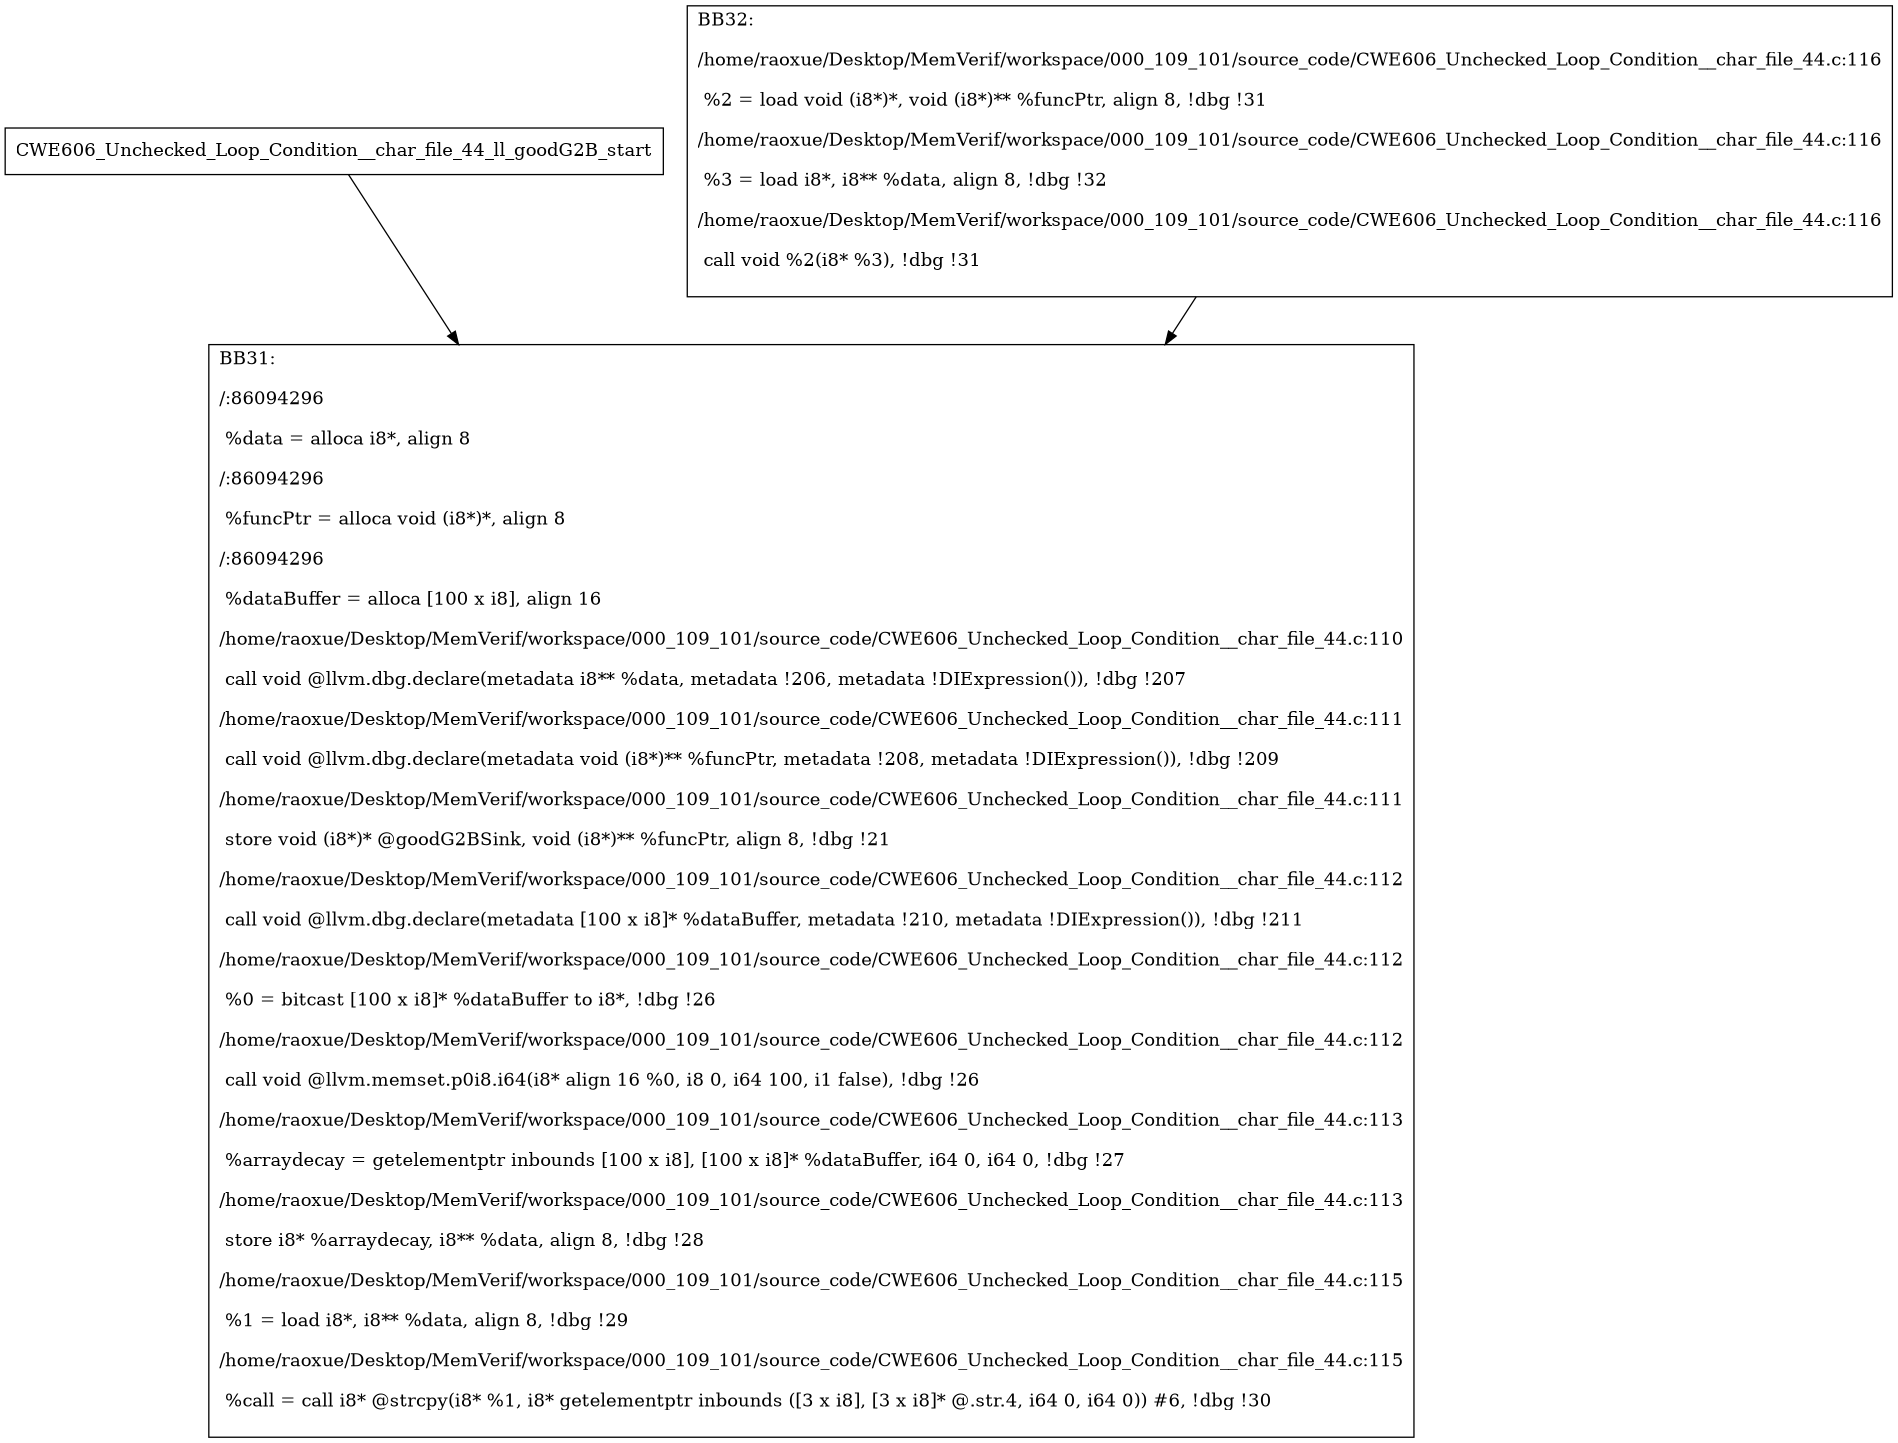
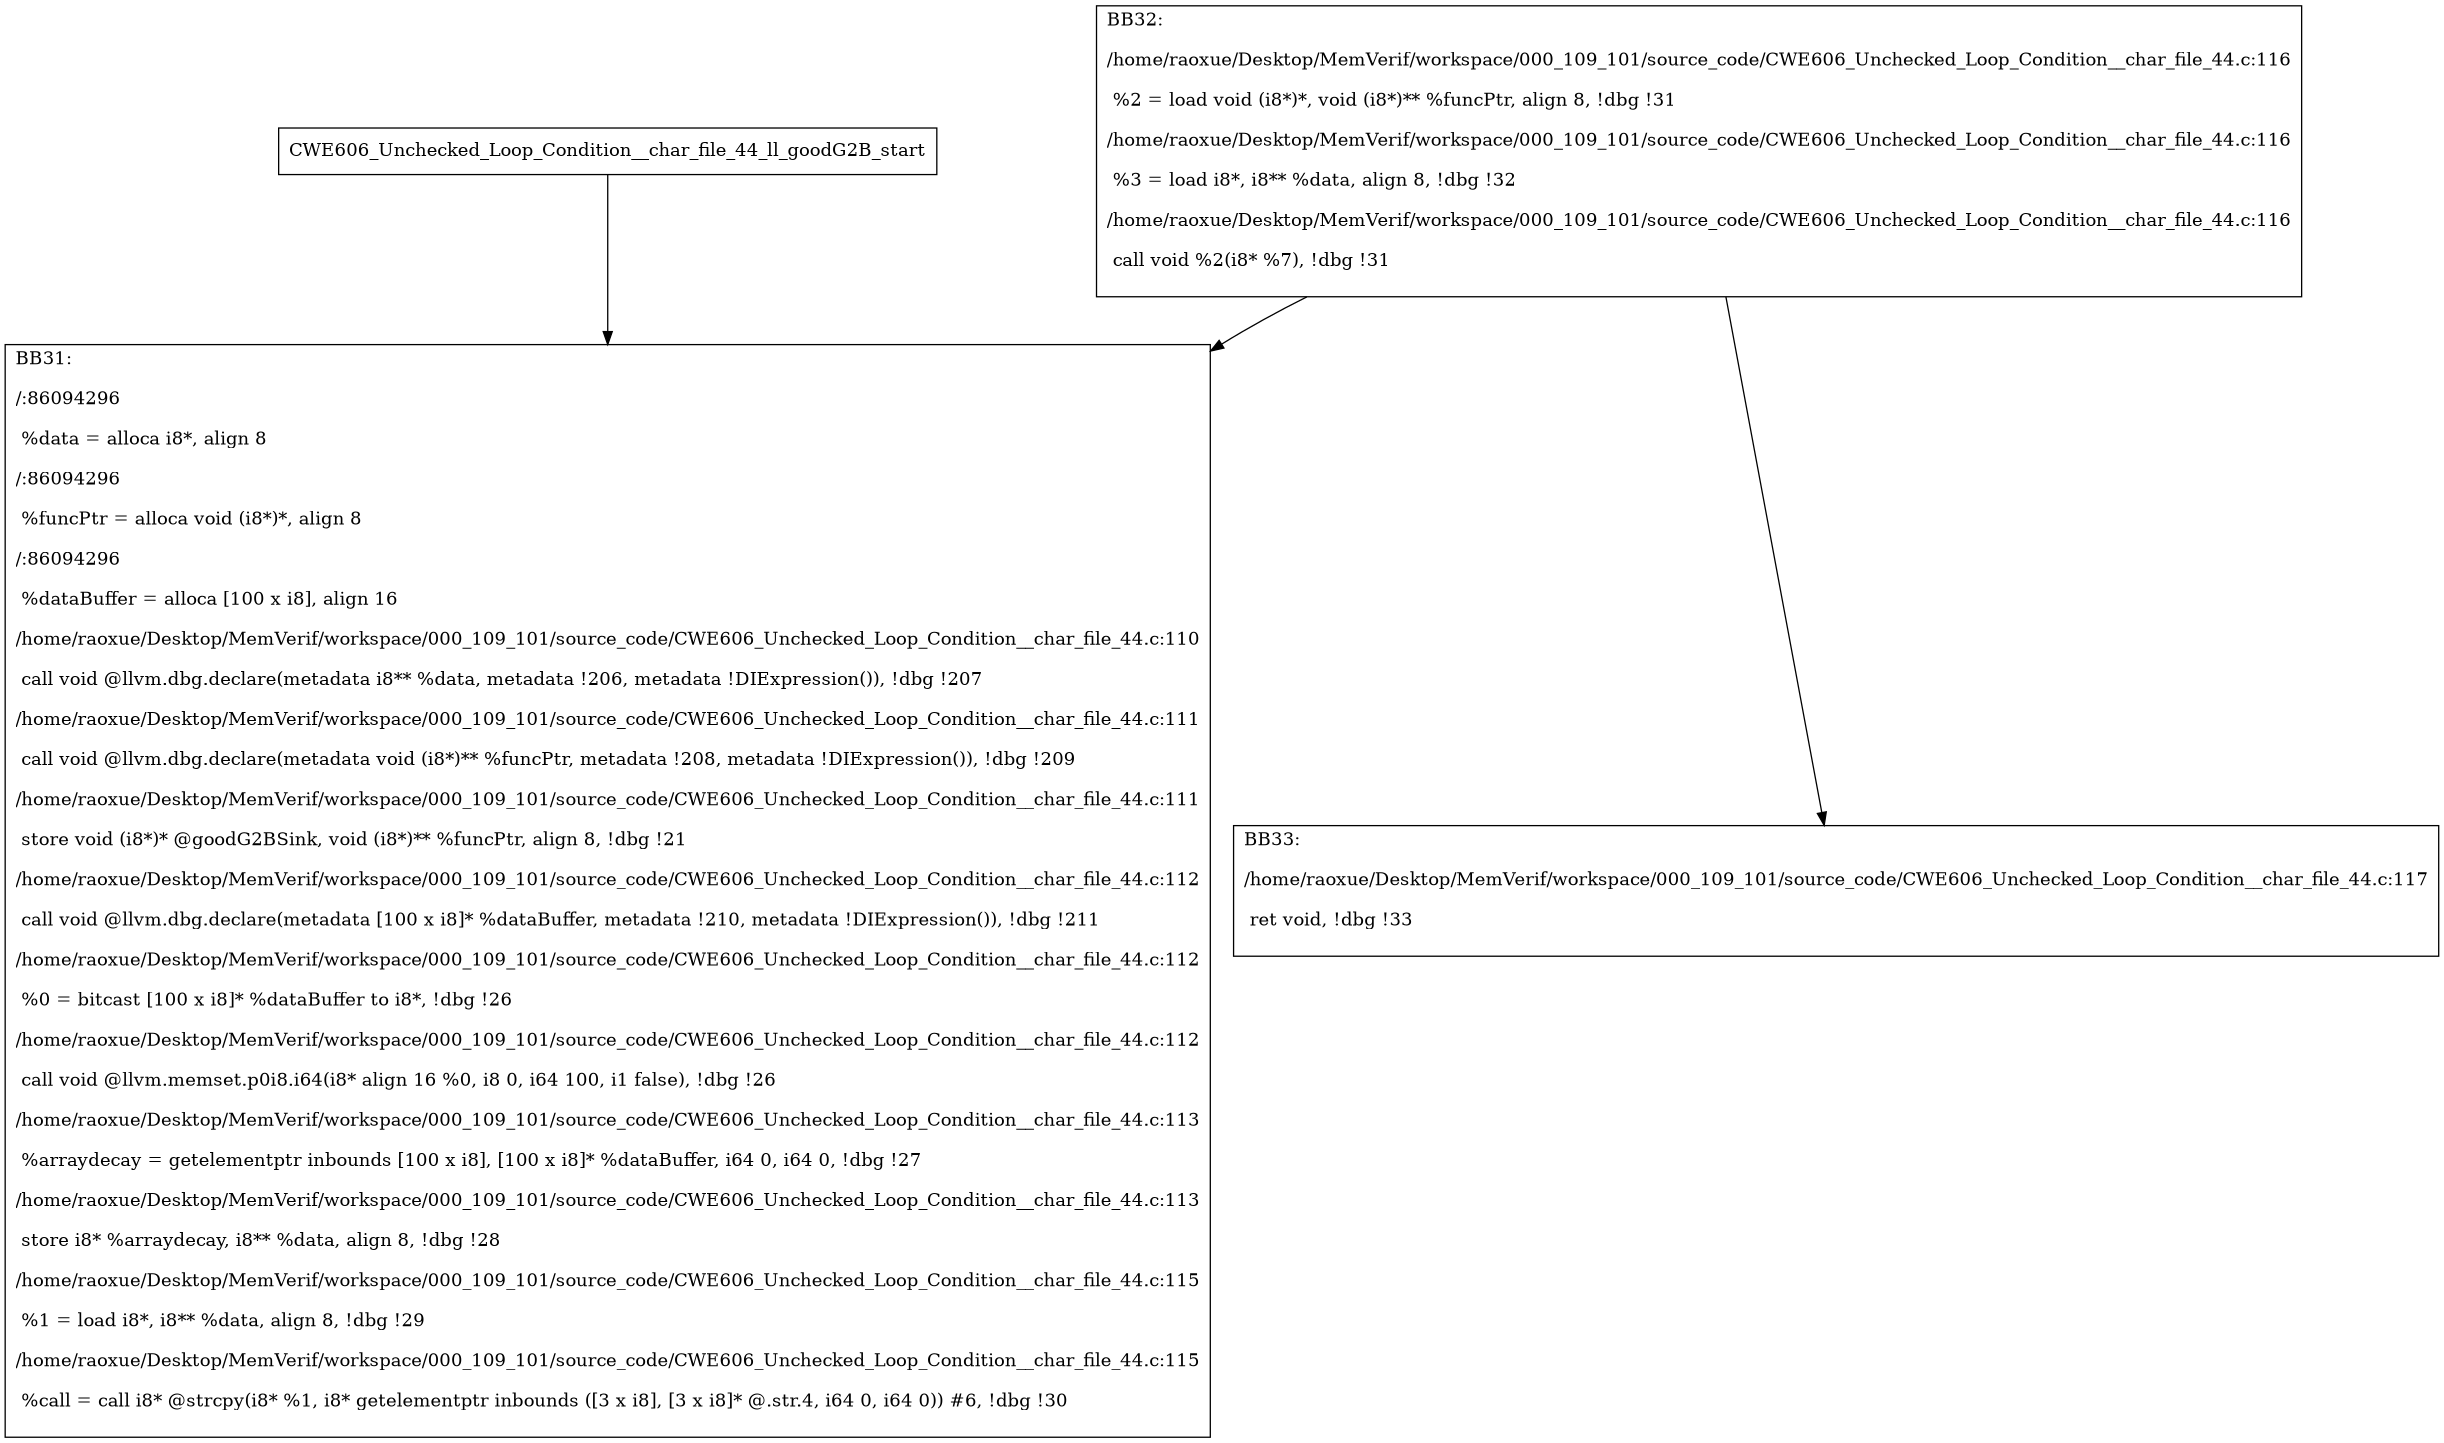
node "BB32:": text "call void %2(i8* %3), !dbg !31" -> "call void %2(i8* %7), !dbg !31"
node "BB33:": added
